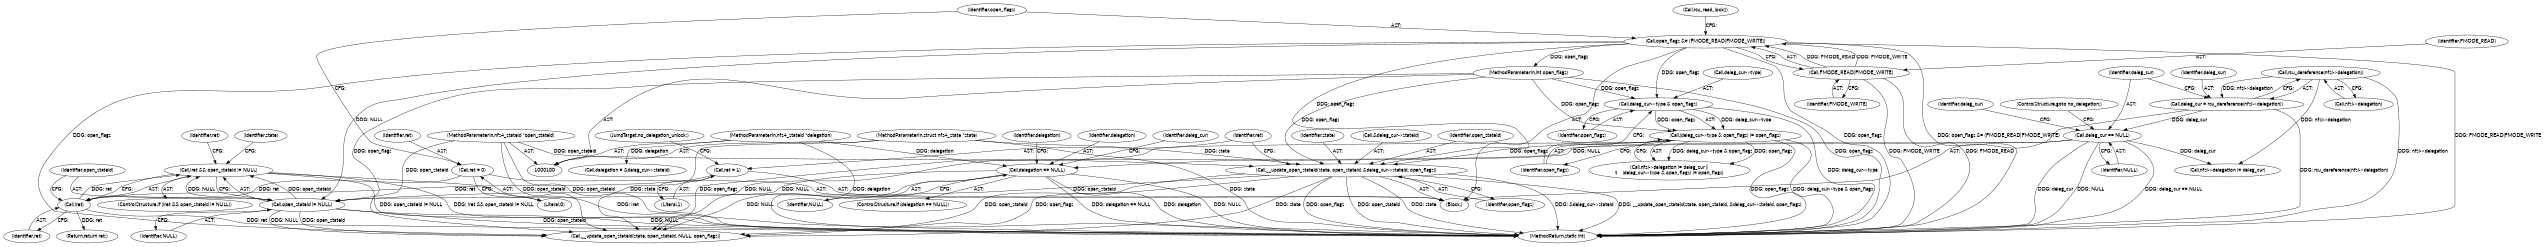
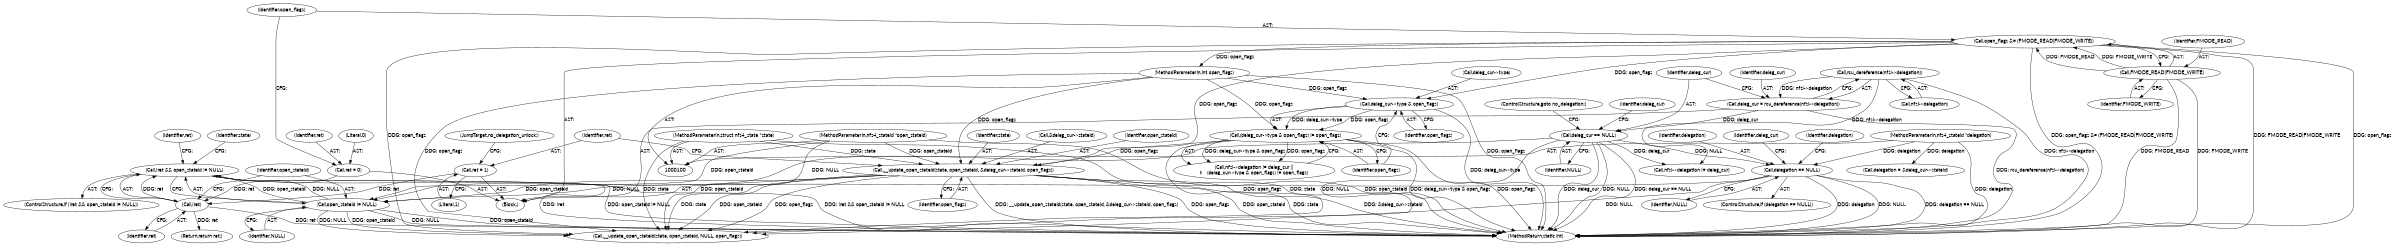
node "(Call,rcu_read_lock())": removed
edge "(Call,open_flags &= (FMODE_READ|FMODE_WRITE))" -> "(Call,open_stateid != NULL)": now "(Call,deleg_cur == NULL)" -> "(Call,open_stateid != NULL)"
edge "(Call,ret = 0)" -> "(Literal,0)": removed, label "CFG:"
